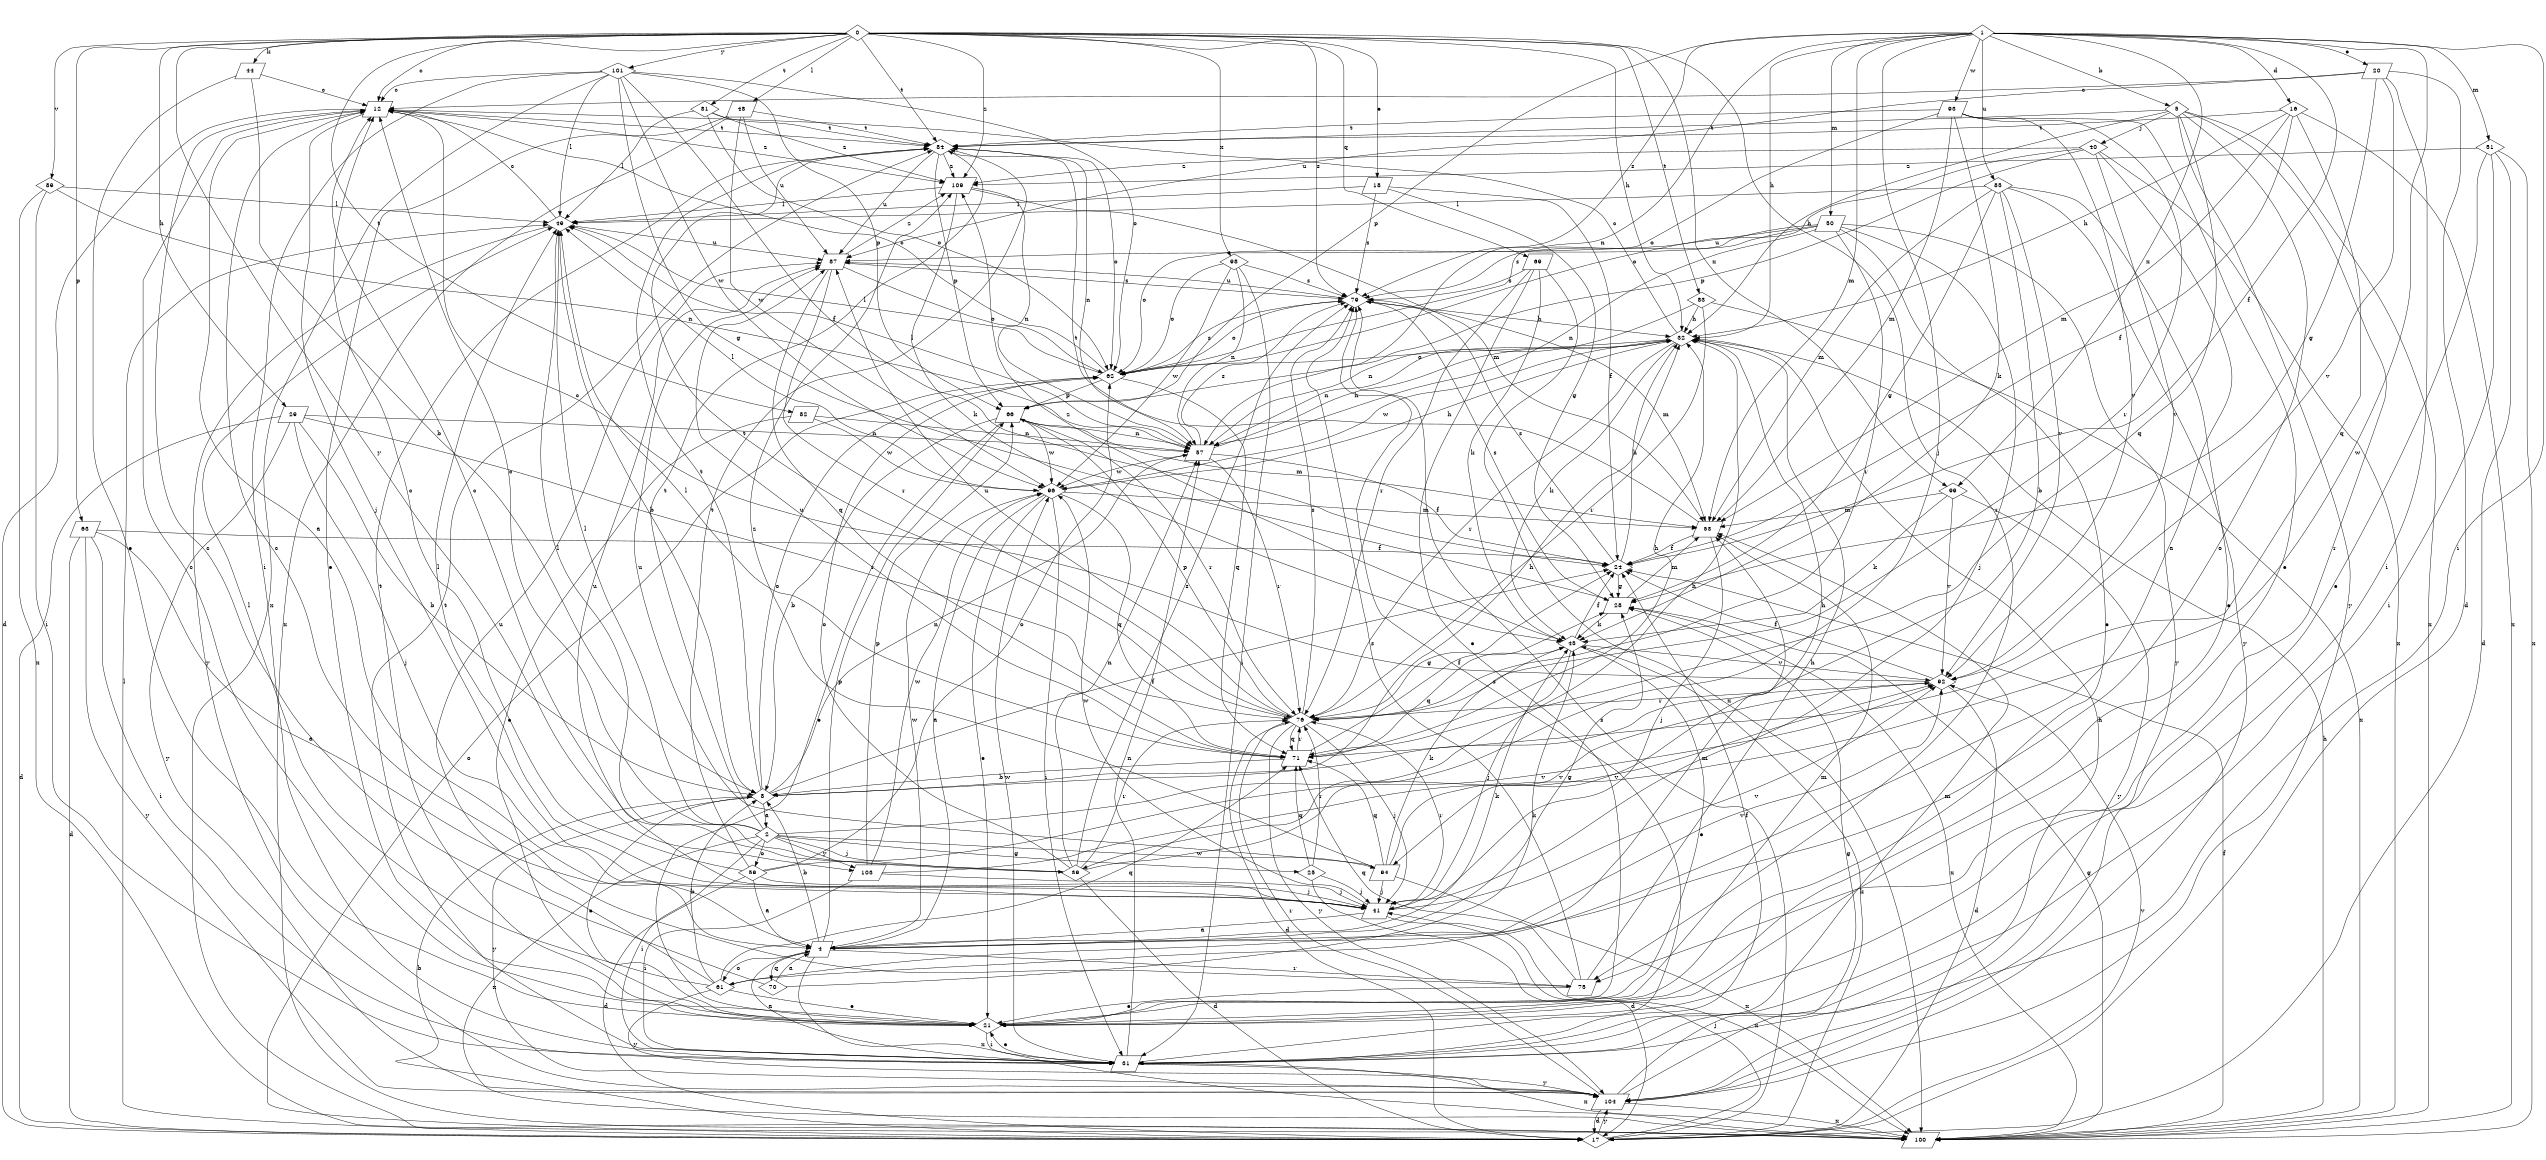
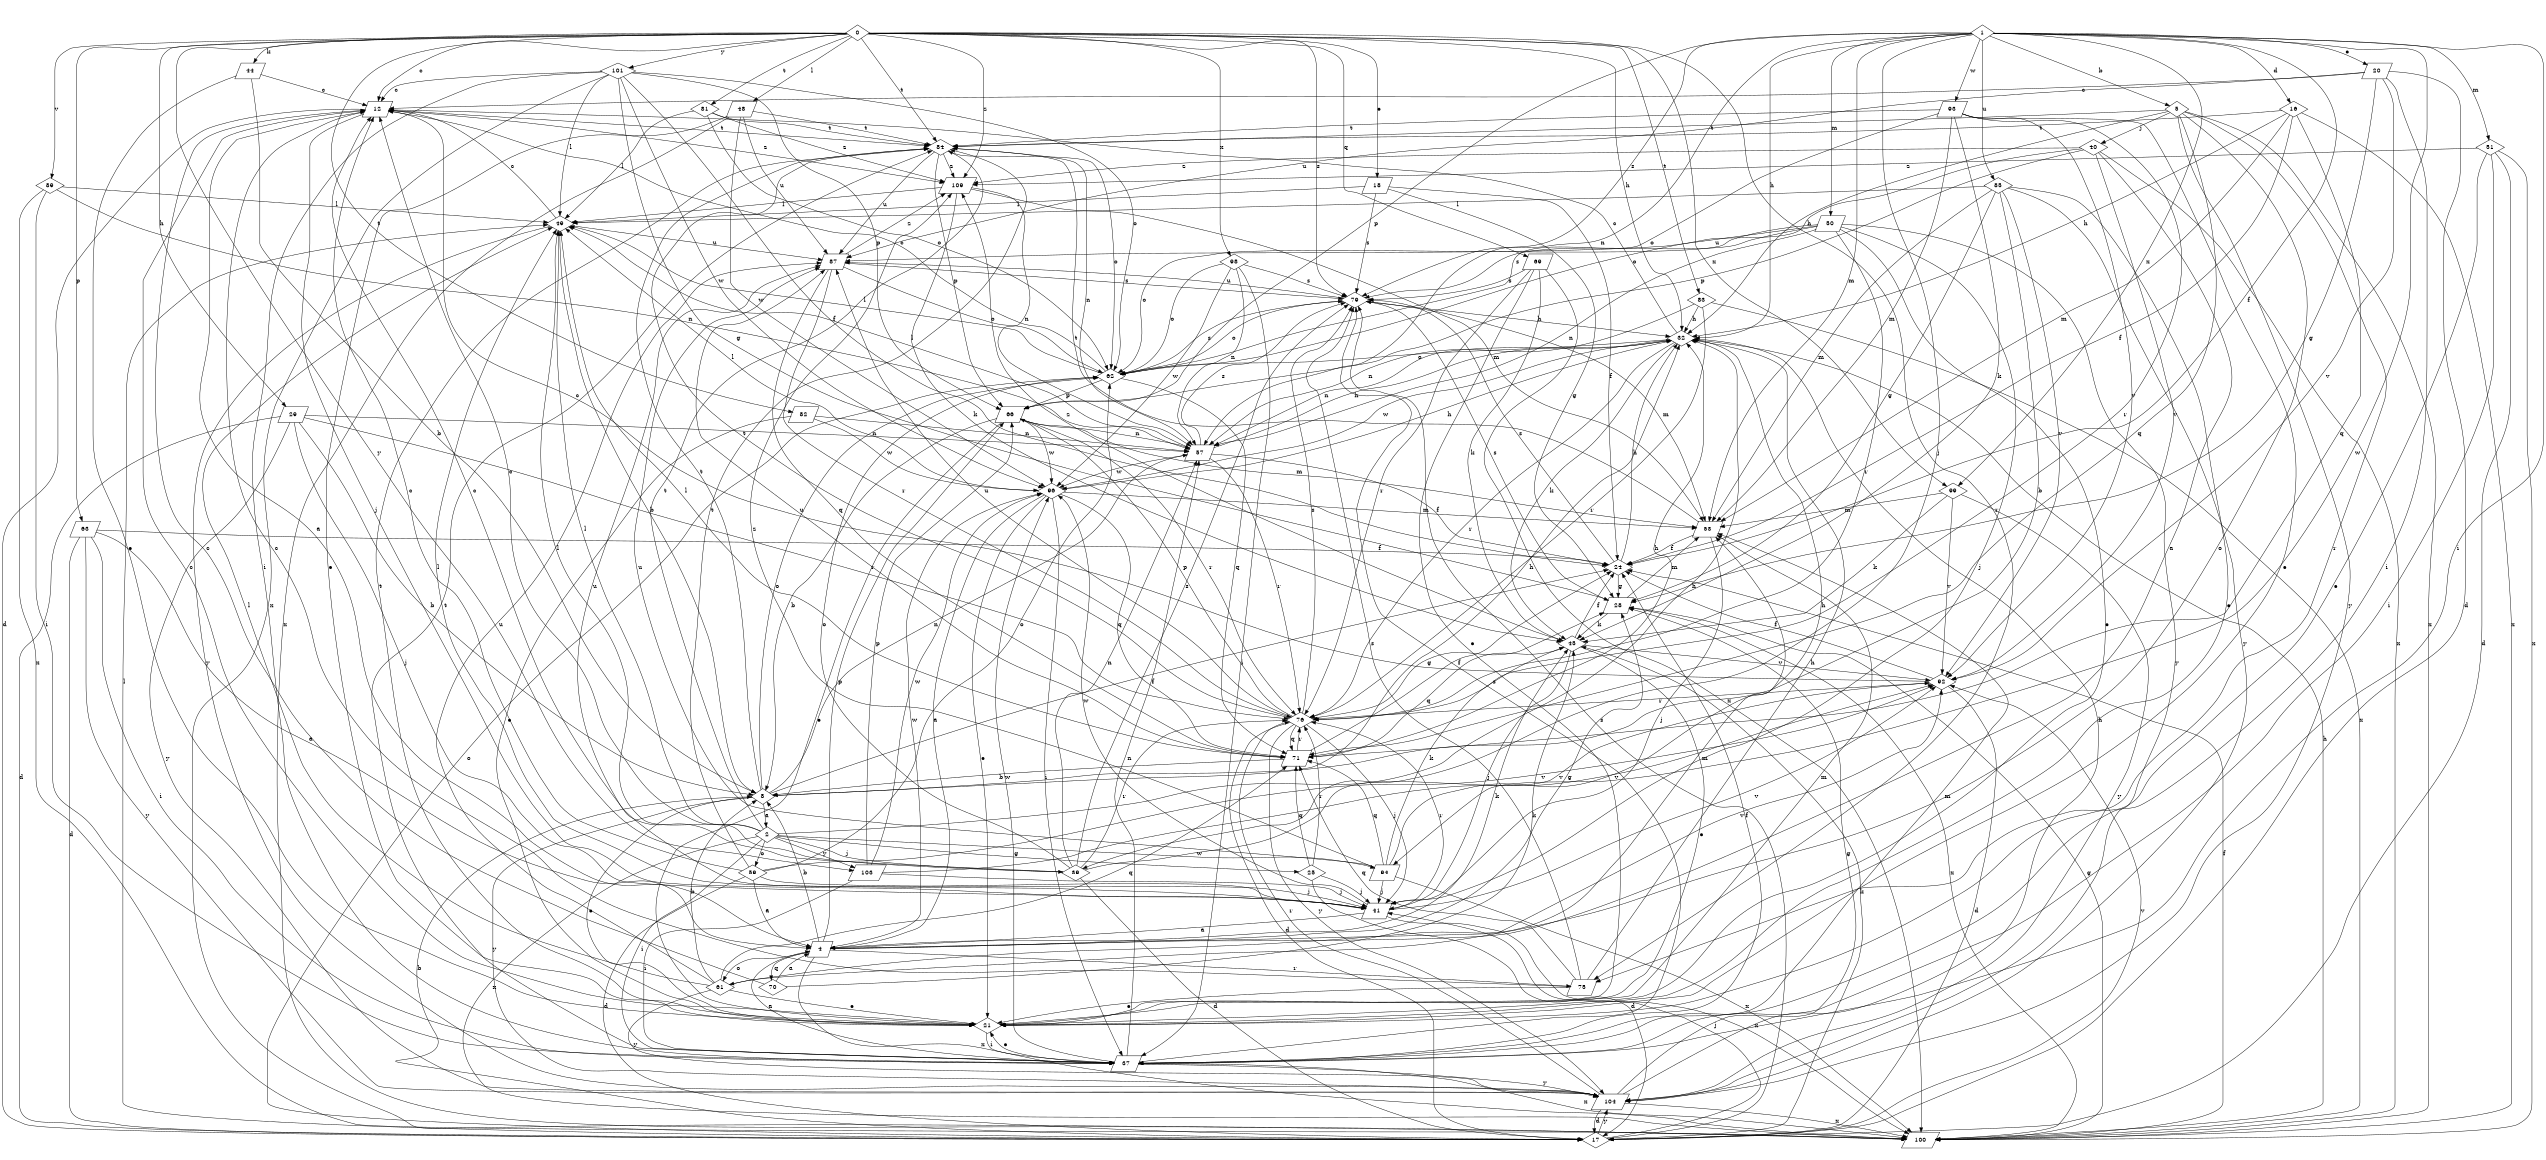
node "31": label "31" -> "37"
